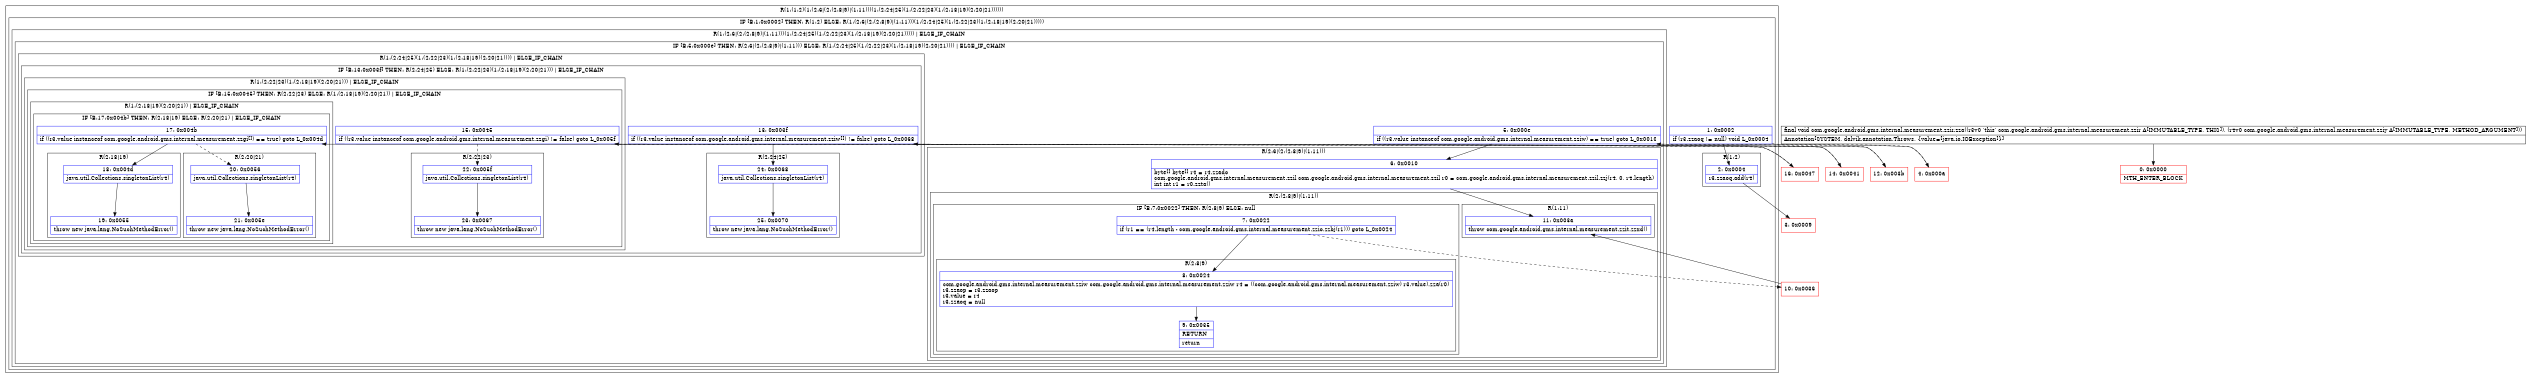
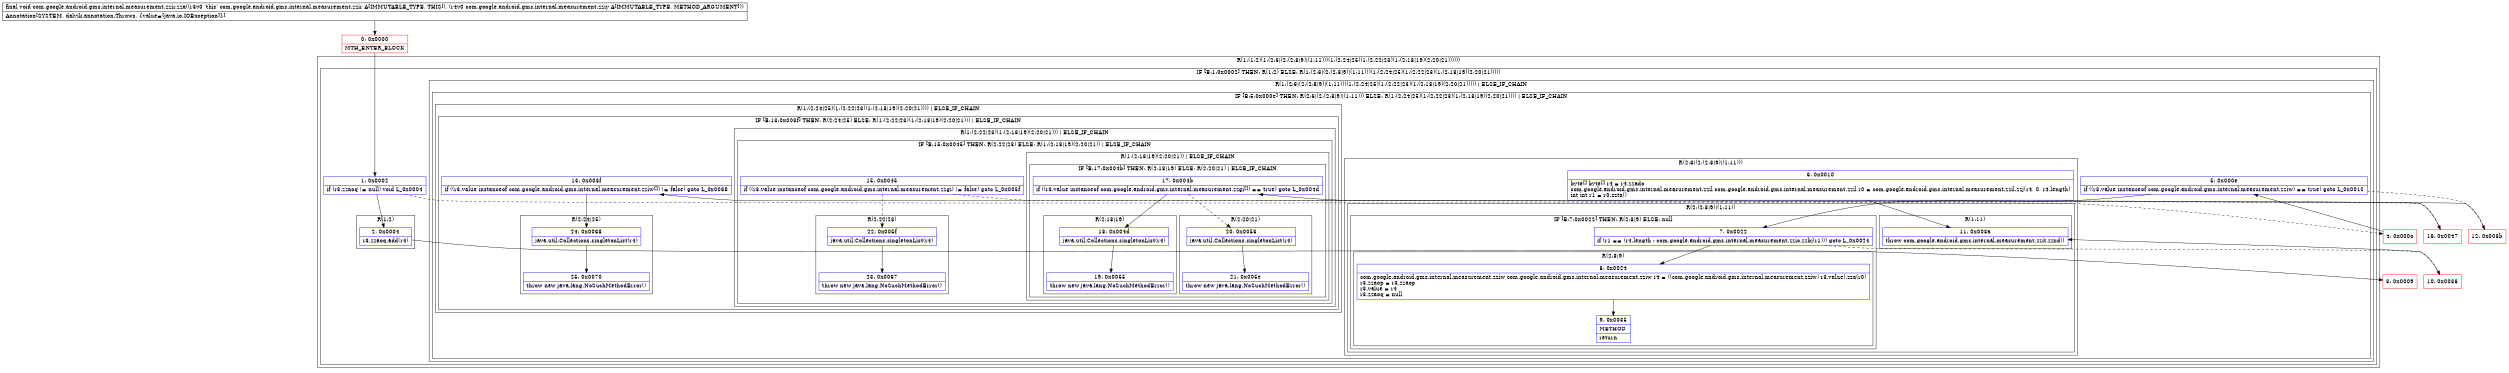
edge "0: 0x0000" -> "1: 0x0002": added
edge "5: 0x000e" -> "6: 0x0010": now "5: 0x000e" -> "7: 0x0022"
node "14: 0x0041": removed
node "9: 0x0035": text "RETURN" -> "METHOD"
